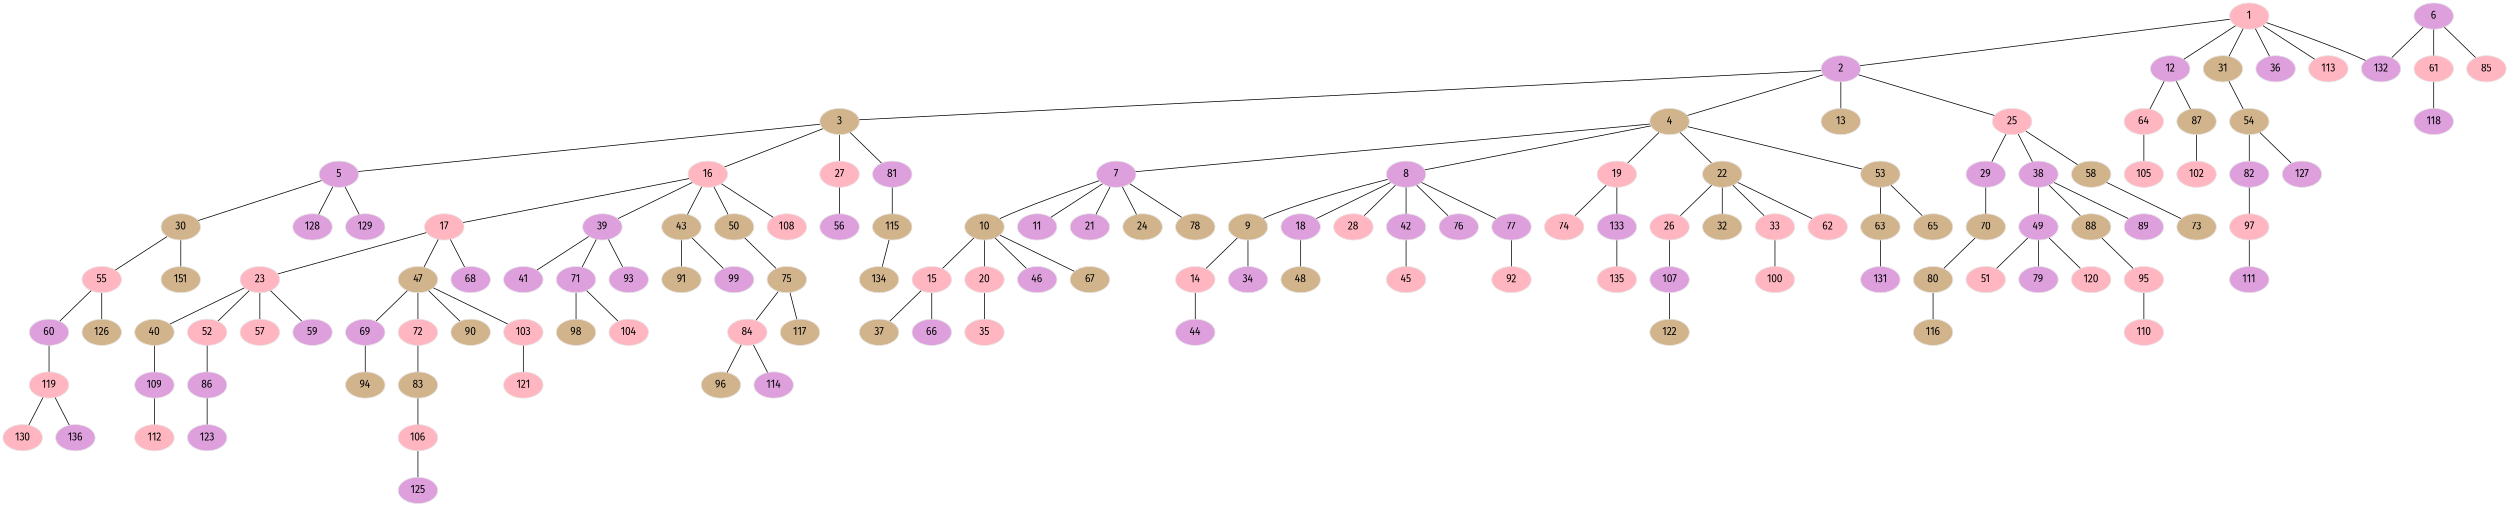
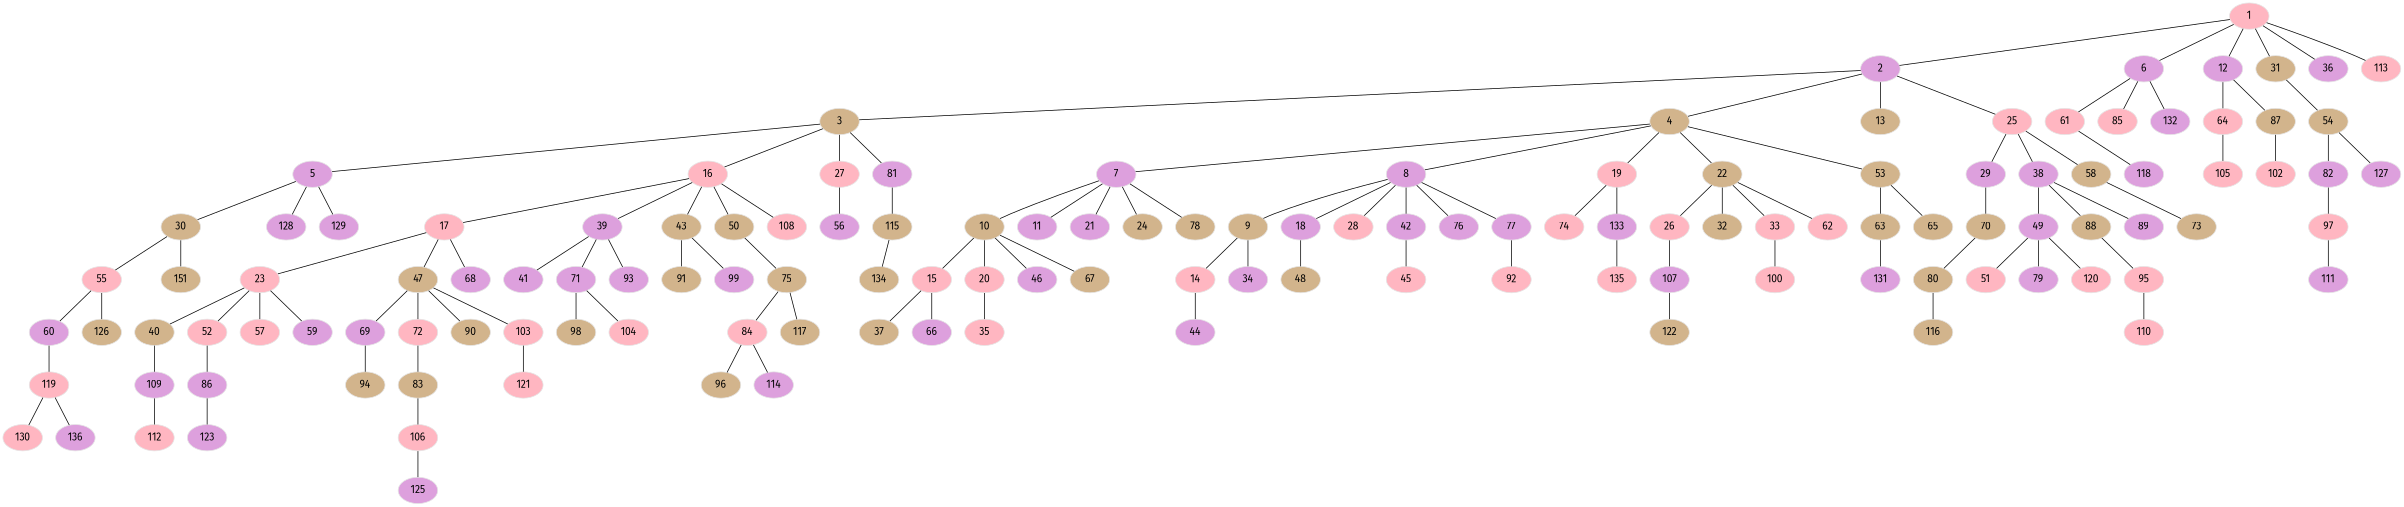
edge "1" -- "132": now "1" -- "6"
